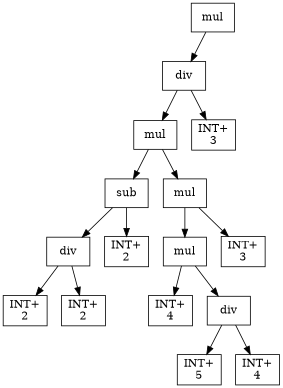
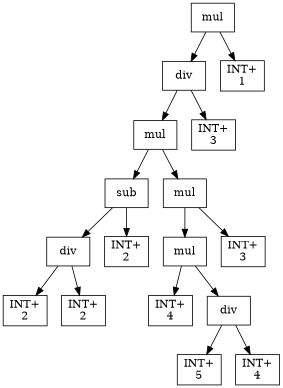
node "INT+ 1": added
